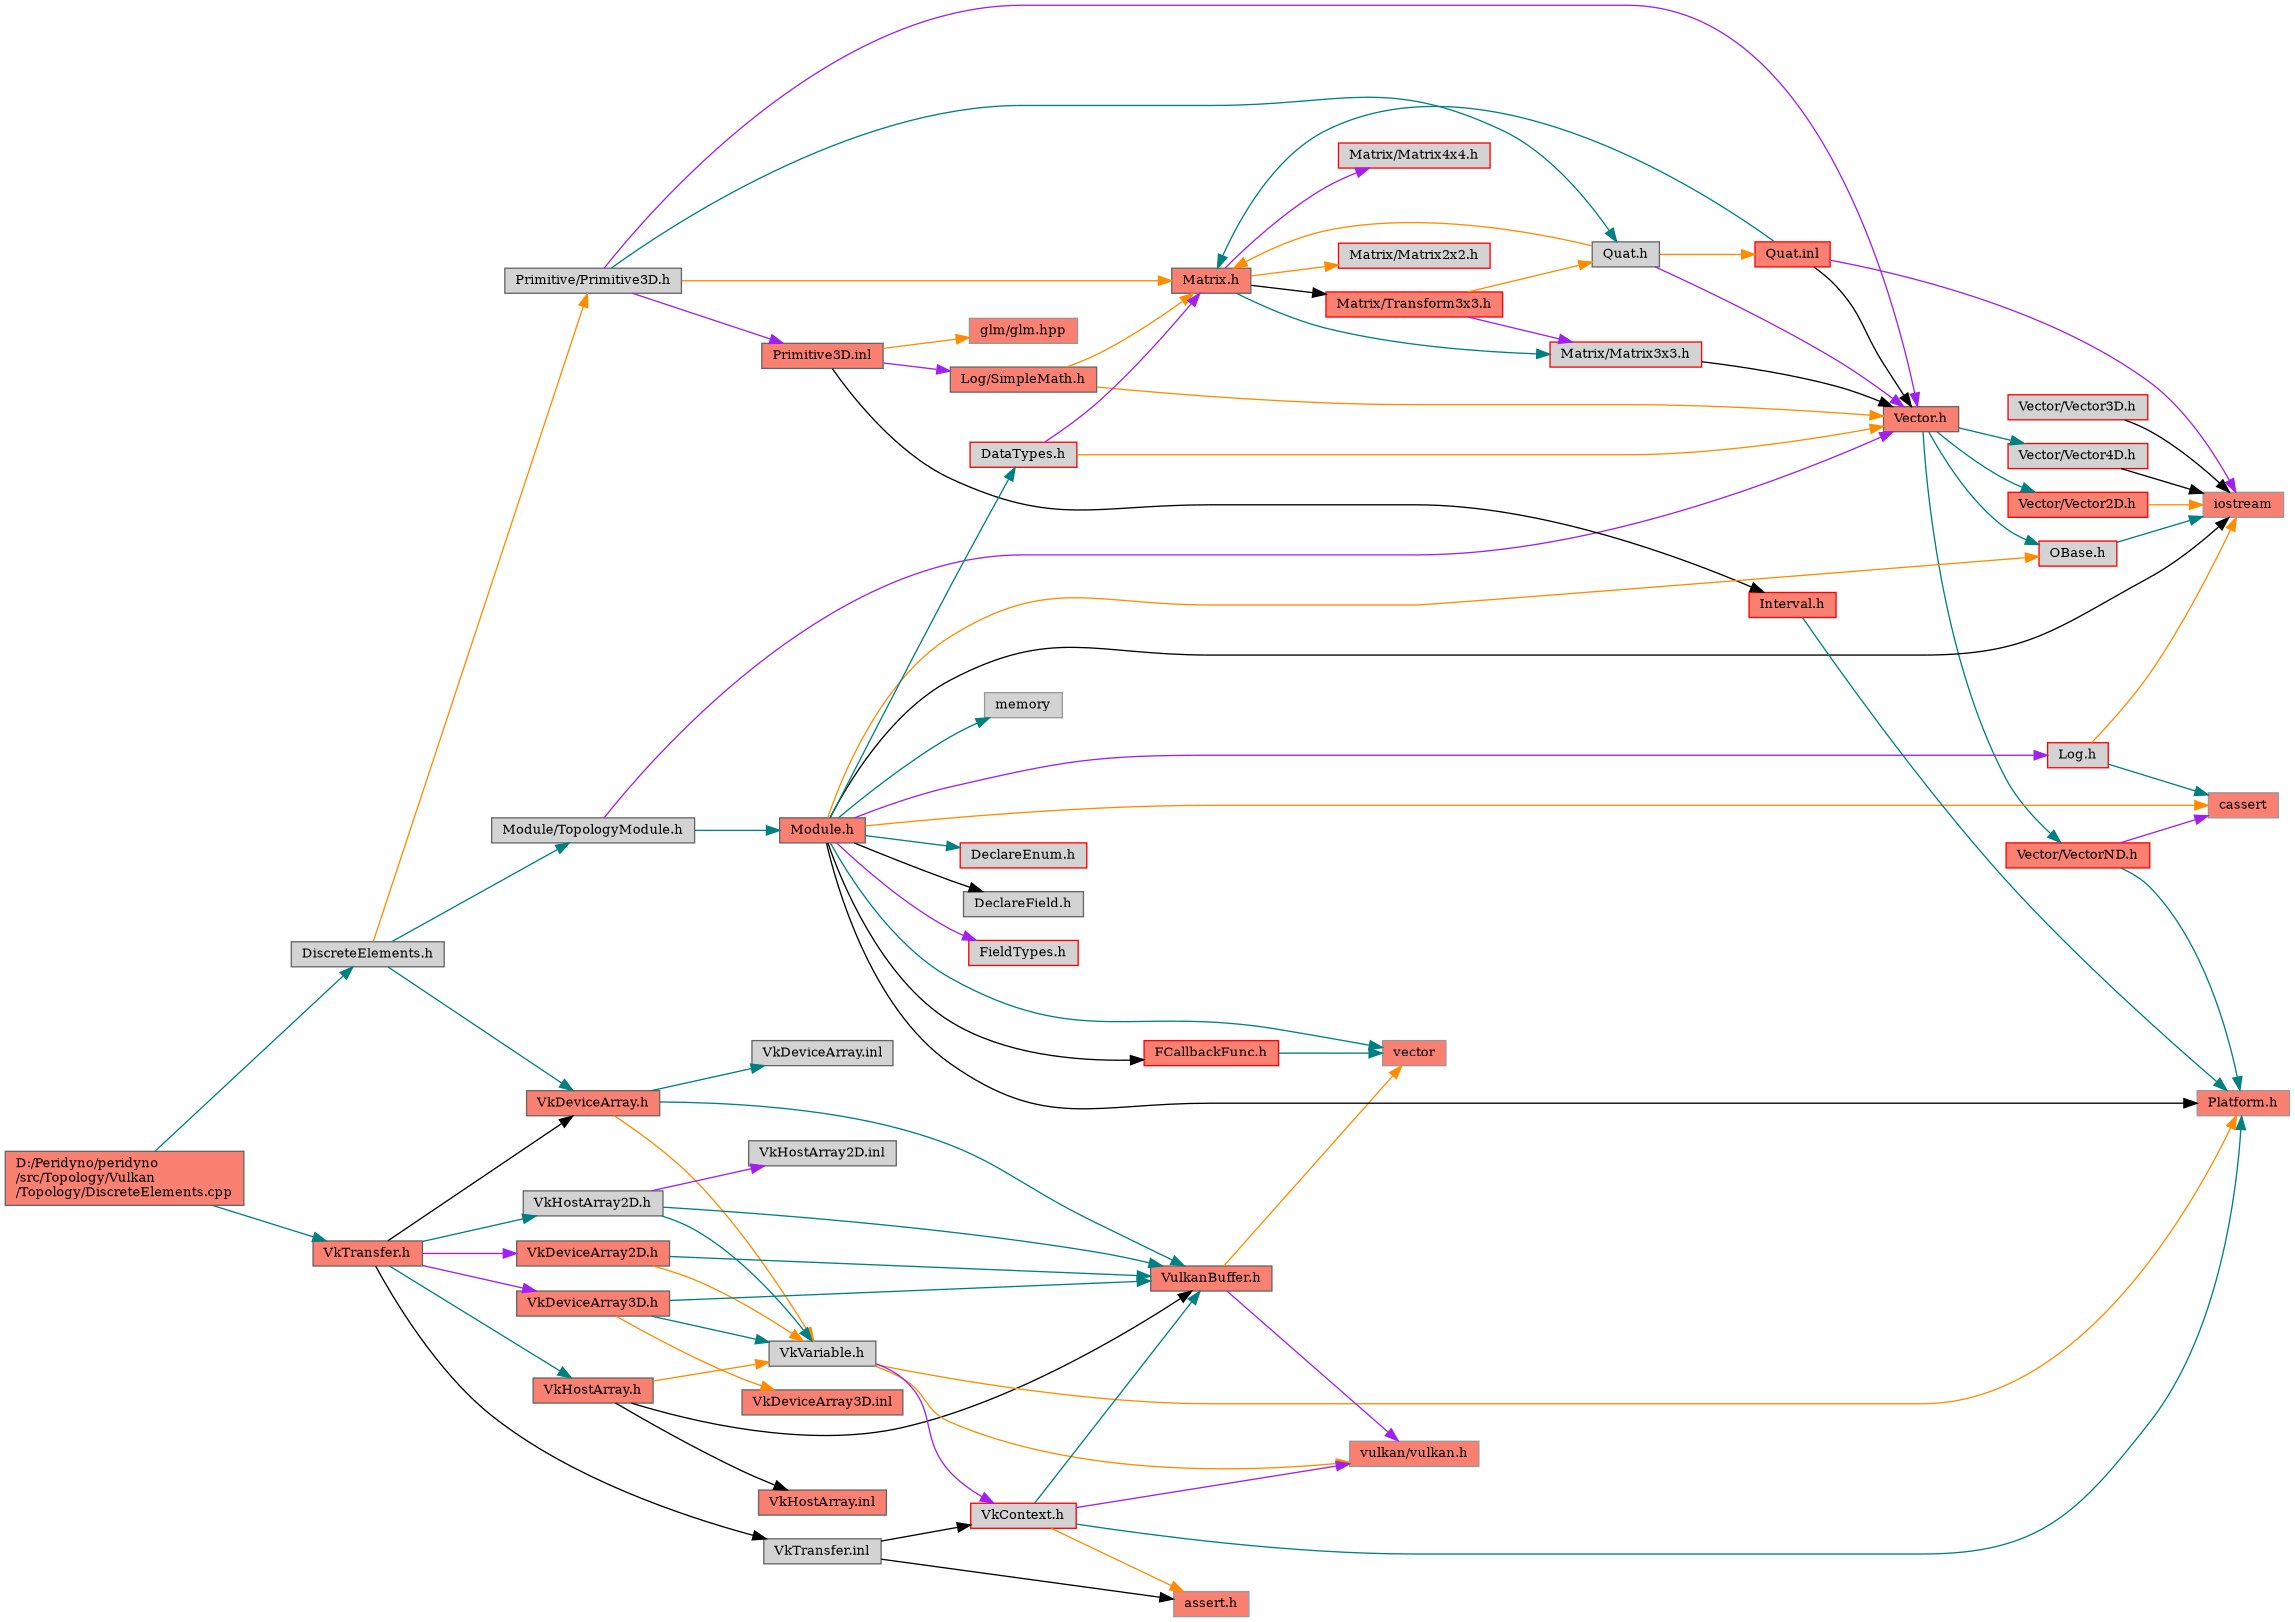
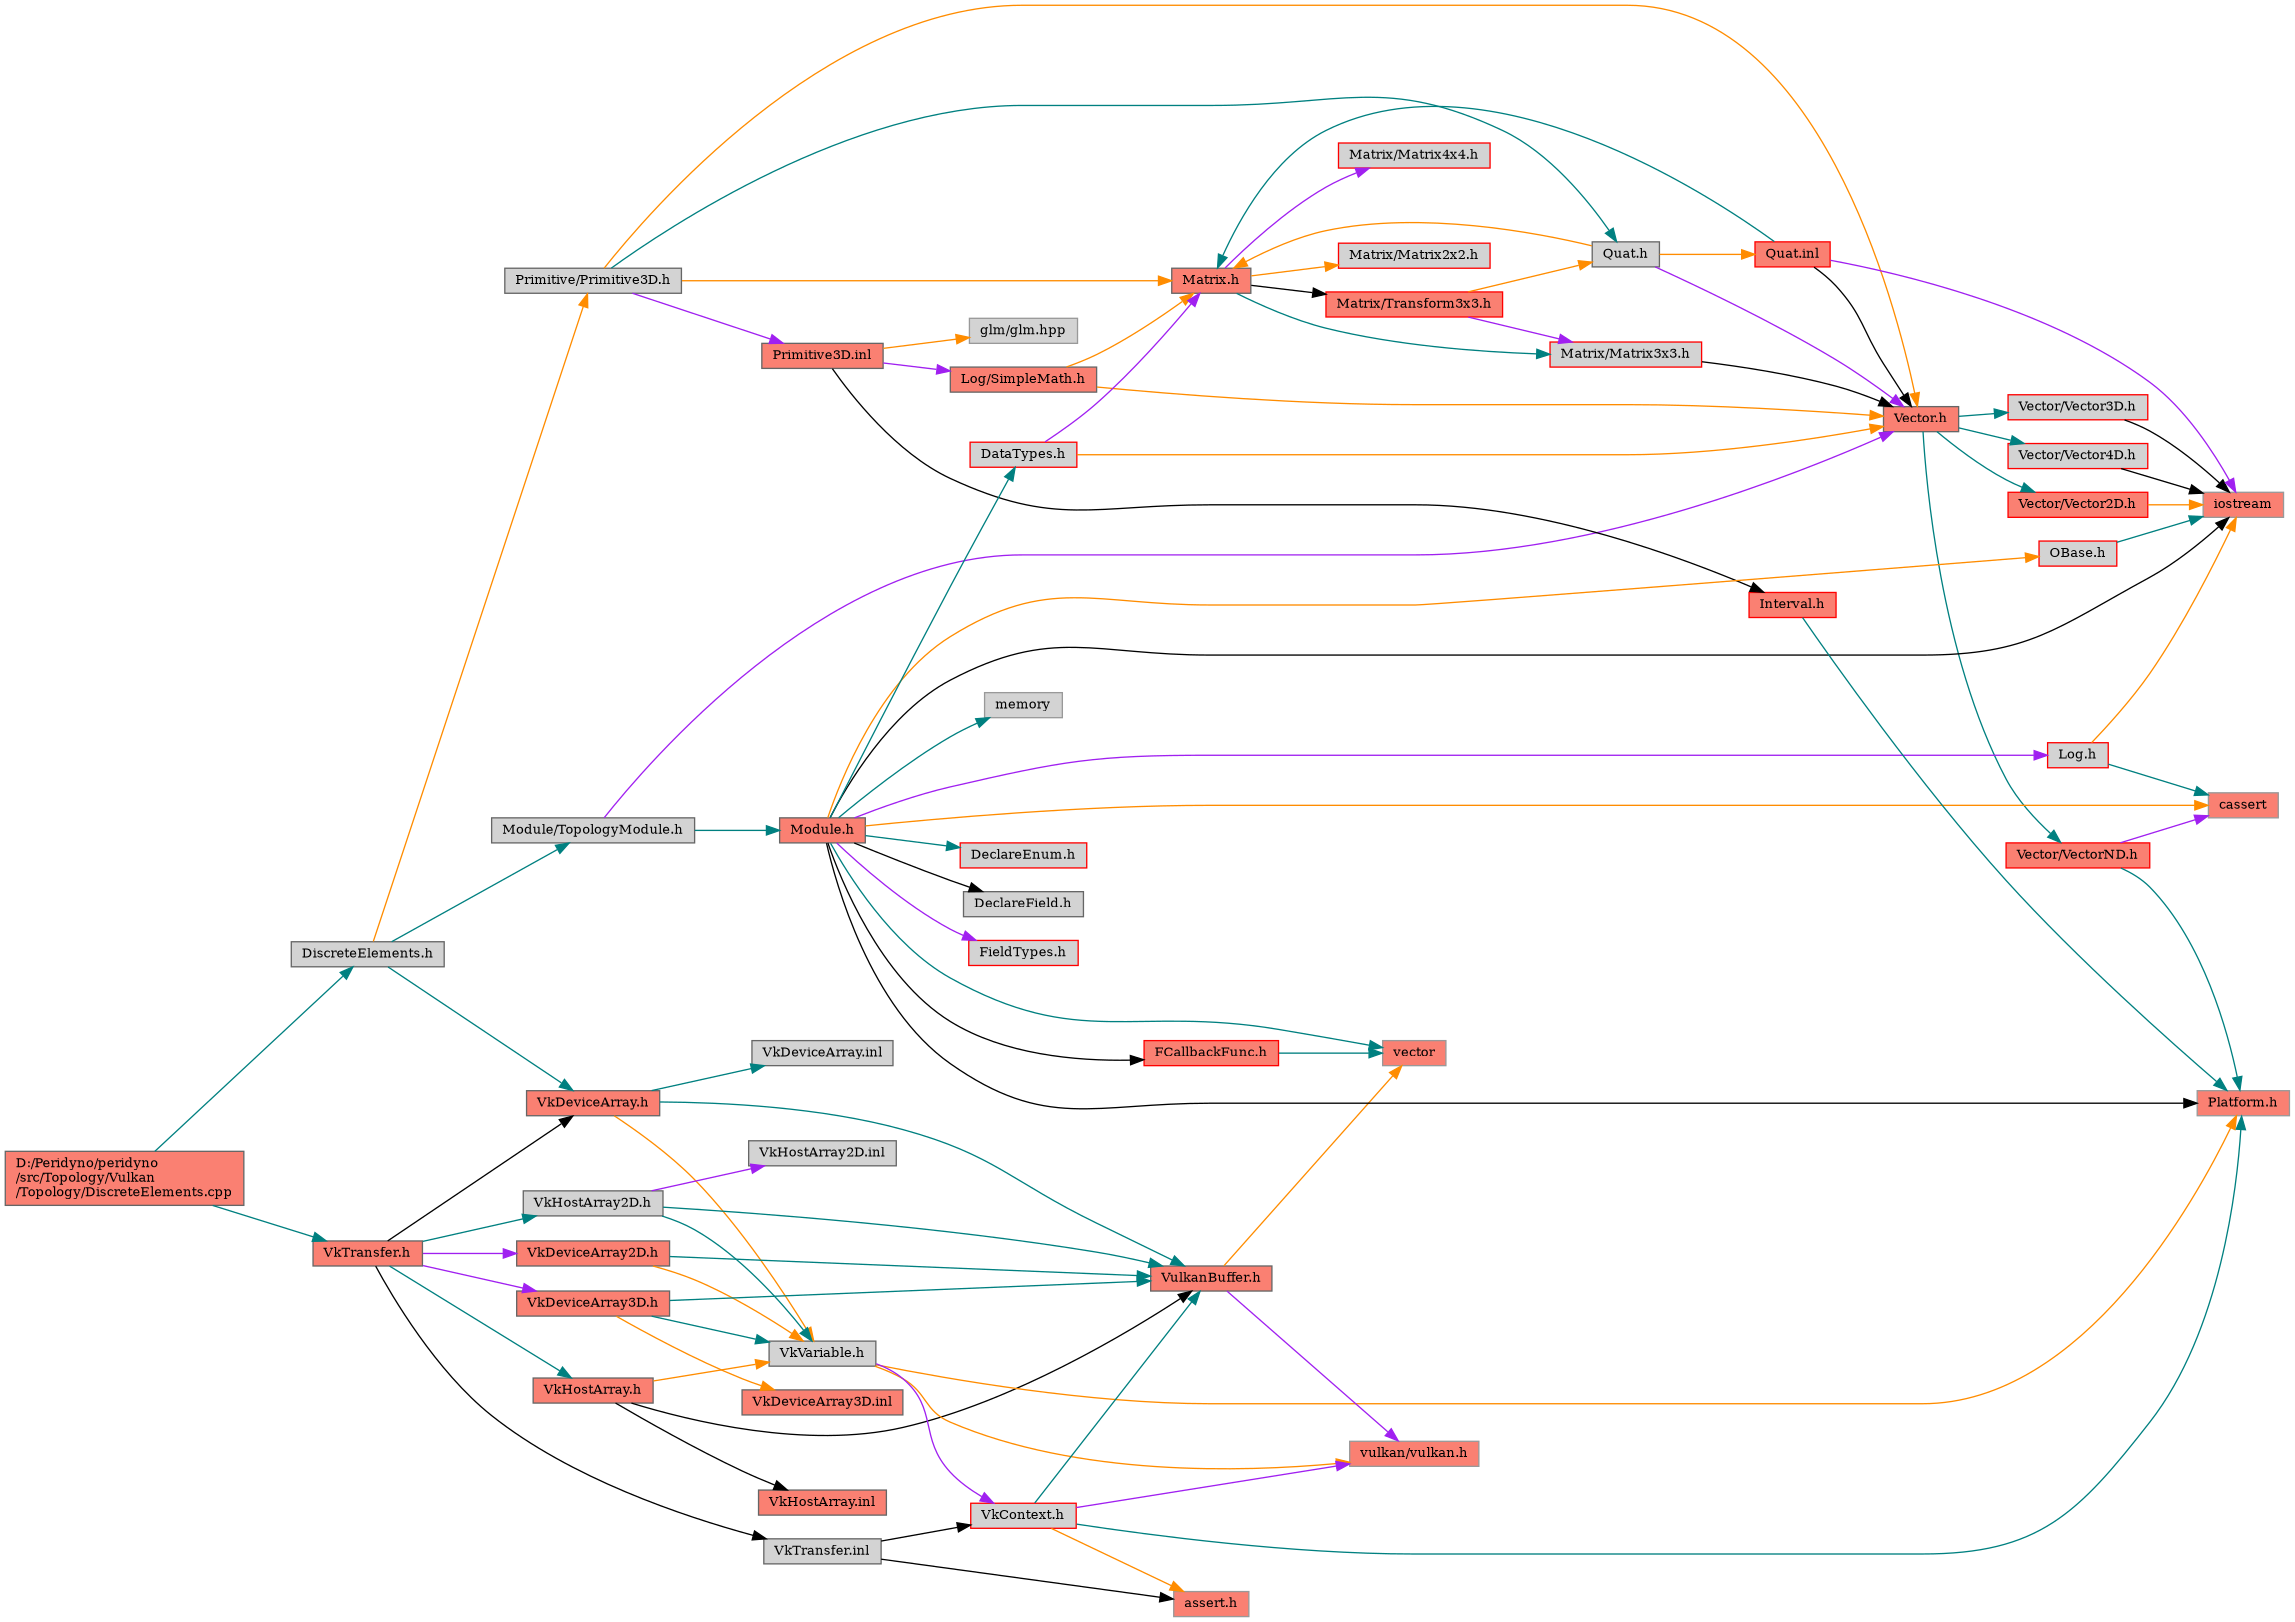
edge "Primitive/Primitive3D.h" -> "Vector.h": color purple -> darkorange
node "glm/glm.hpp": fillcolor salmon -> lightgrey
edge "Vector.h" -> "OBase.h": now "Vector.h" -> "Vector/Vector3D.h"
